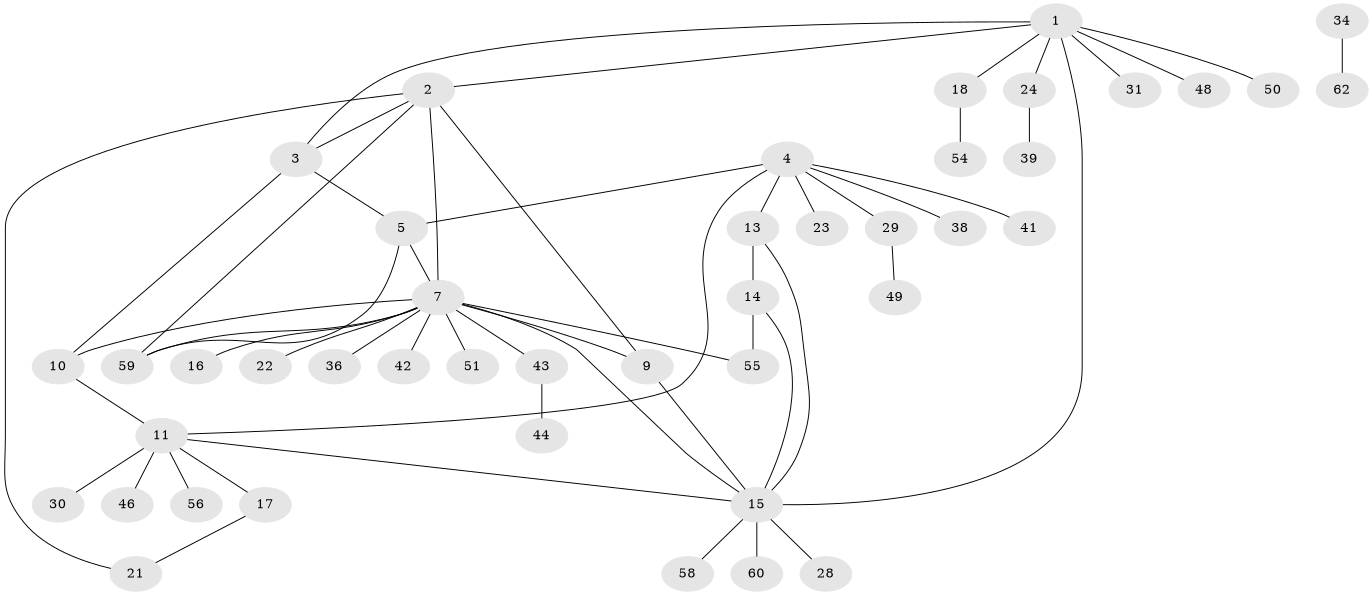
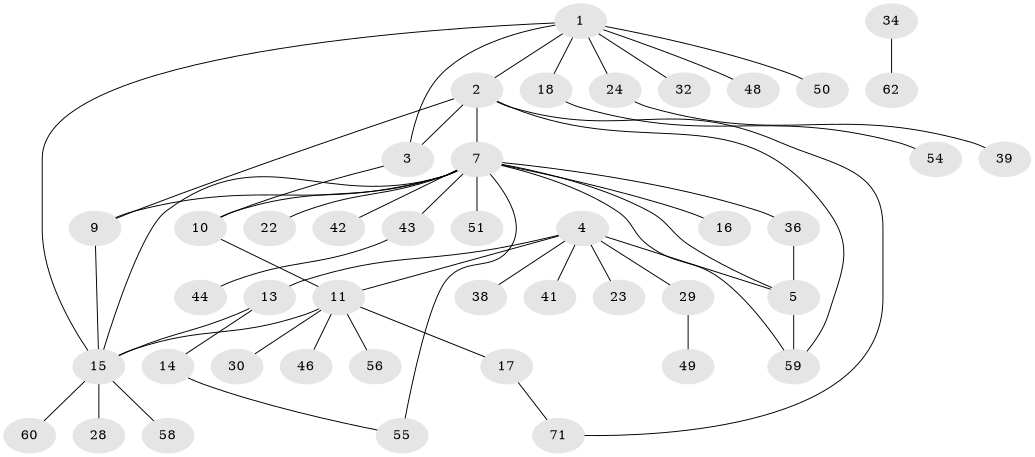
node "31": label "31" -> "32"
edge "3" -- "5": now "36" -- "5"
edge "14" -- "15": removed
node "21": label "21" -> "71"
